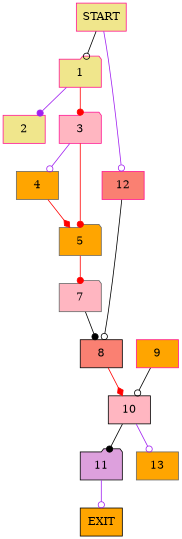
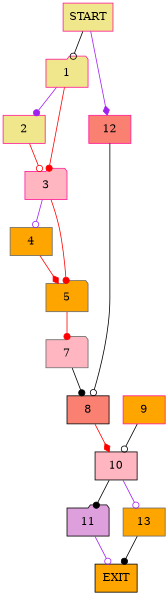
edge "START" -> "12": arrowhead odot -> diamond
edge "2" -> "3": added
edge "13" -> "EXIT": added
